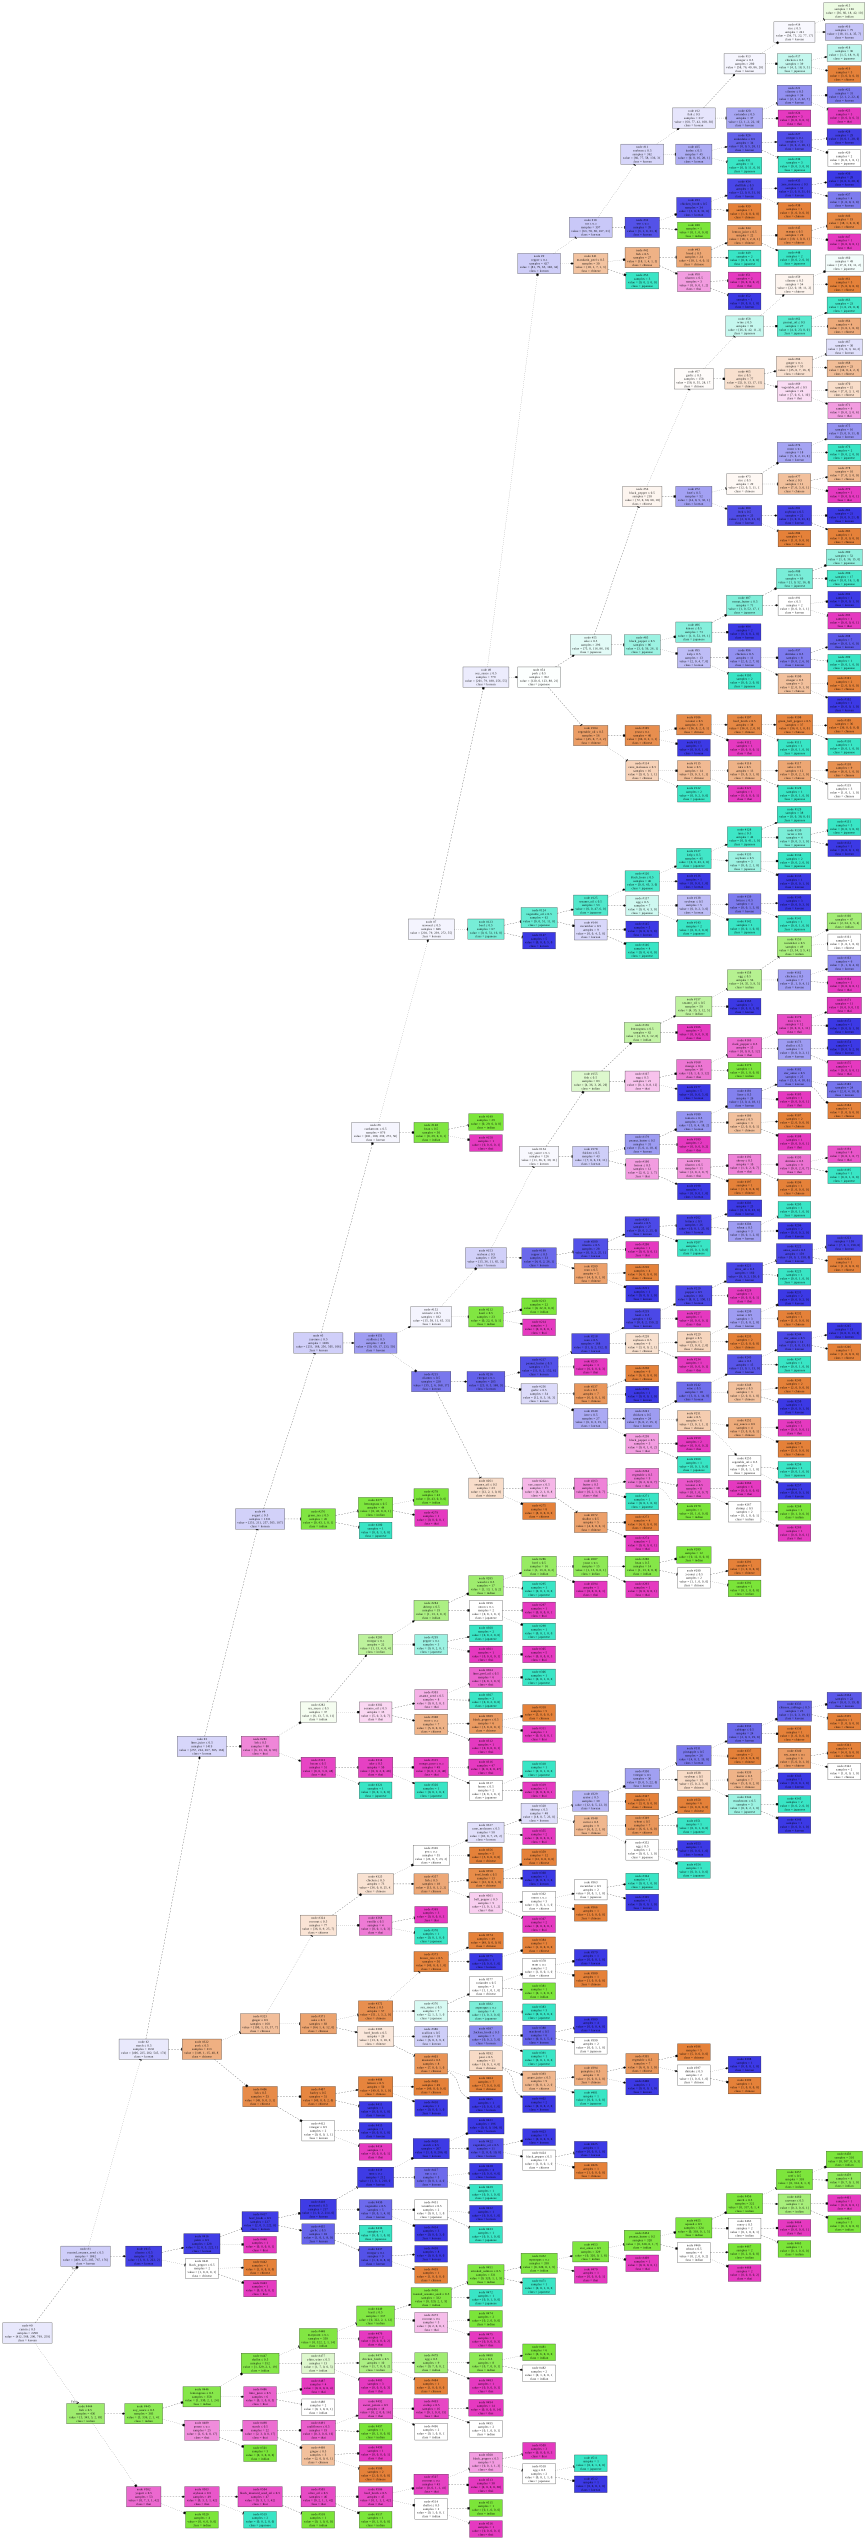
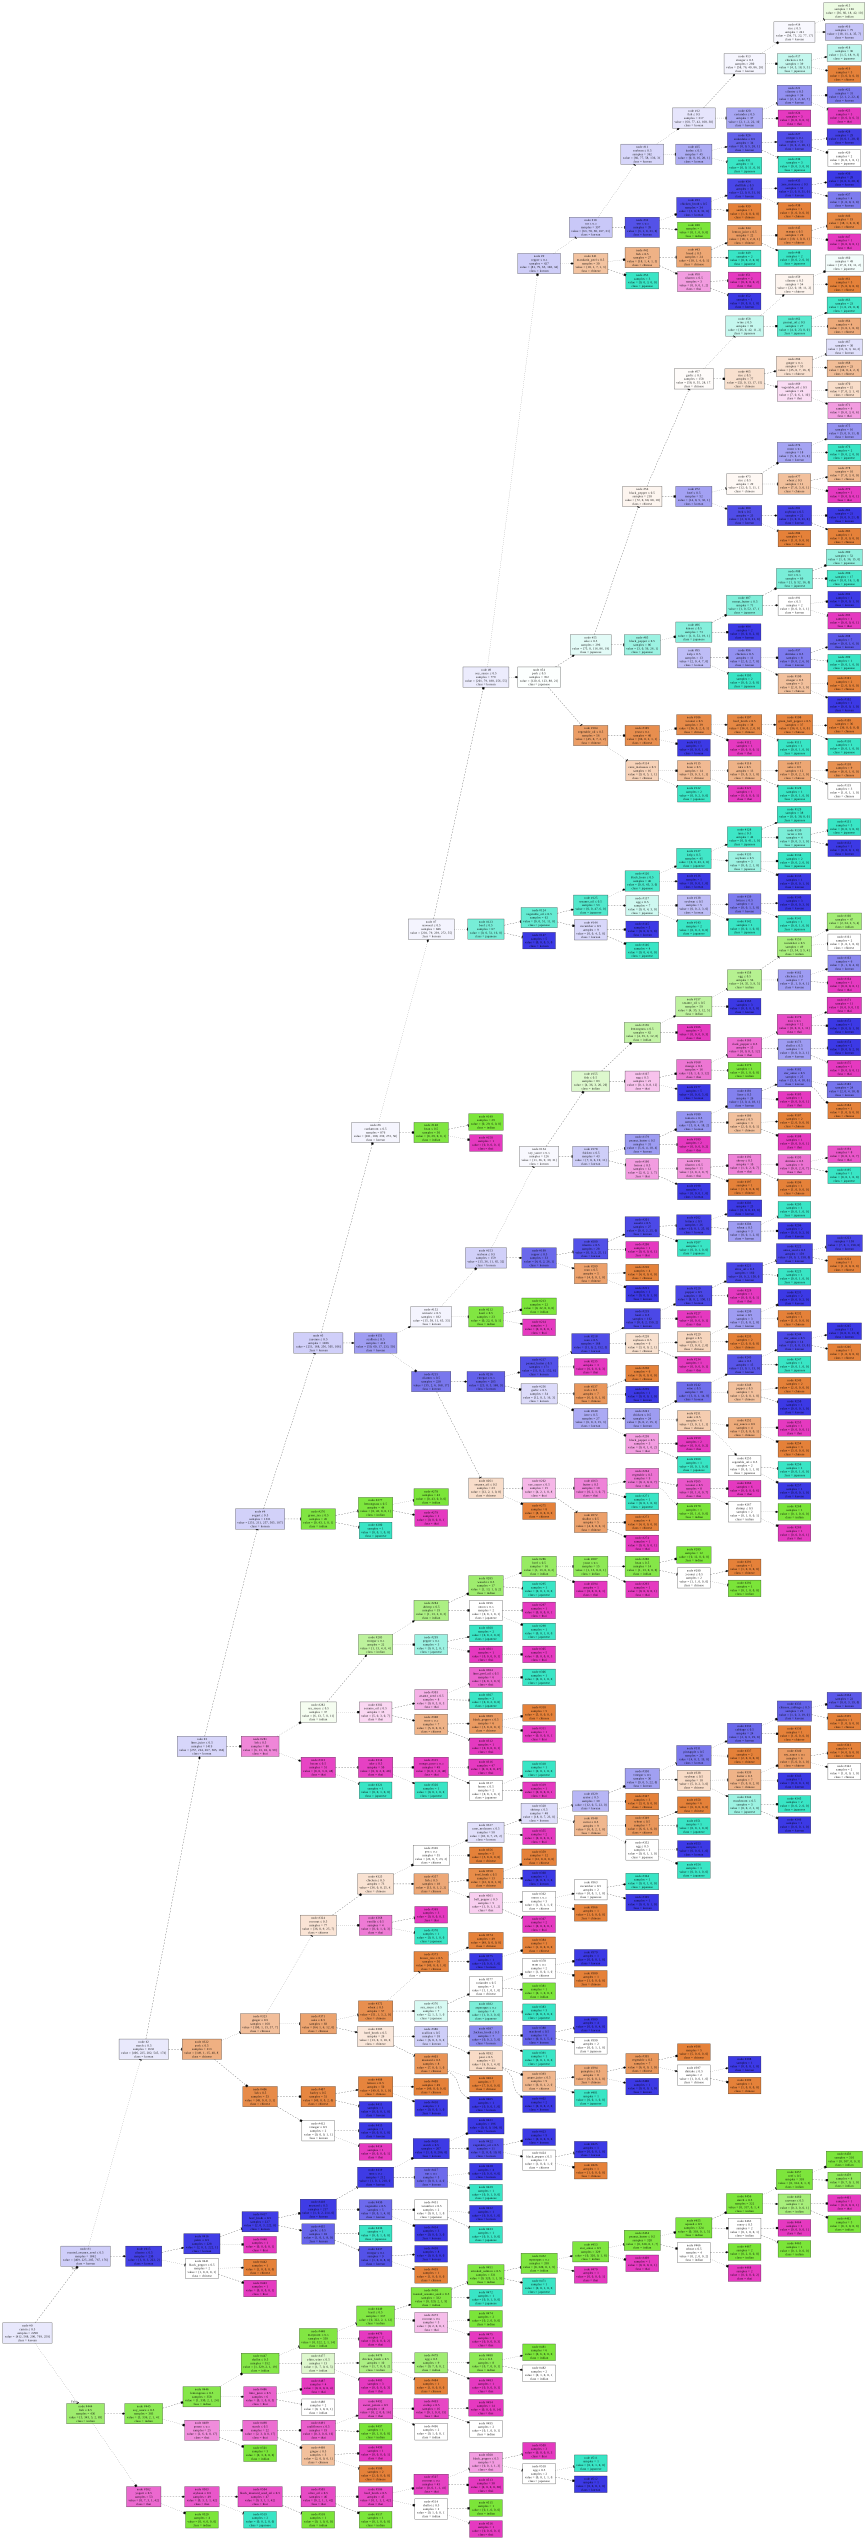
edge "node #56" -> "node #57": style dotted -> dashed
edge "node #85" -> "node #95": removed
edge "node #156" -> "node #157": style dashed -> dotted
edge "node #386" -> "node #392": added
